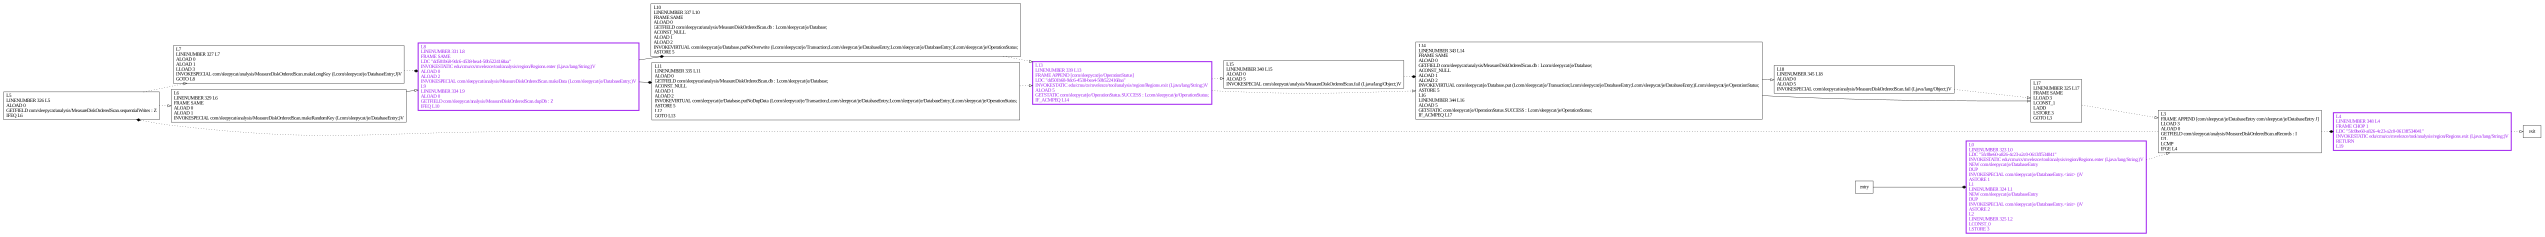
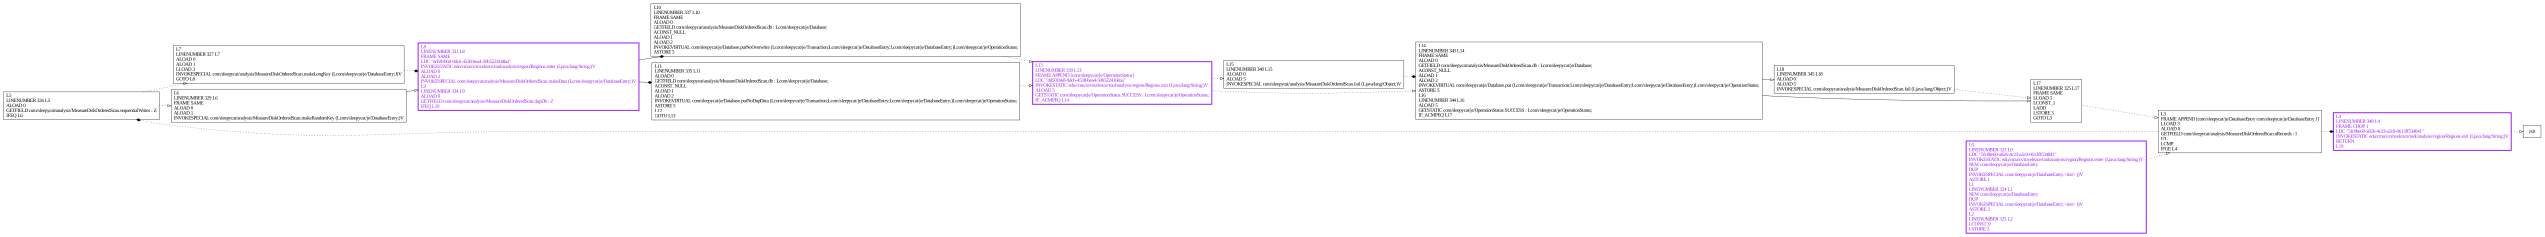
node "entry": removed
